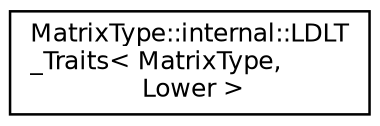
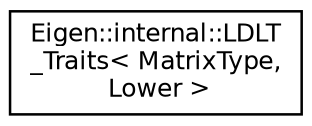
node "MatrixType::internal::LDLT _Traits< MatrixType, Lower >": label "MatrixType::internal::LDLT _Traits< MatrixType, Lower >" -> "Eigen::internal::LDLT _Traits< MatrixType, Lower >"
